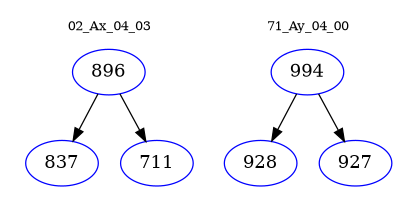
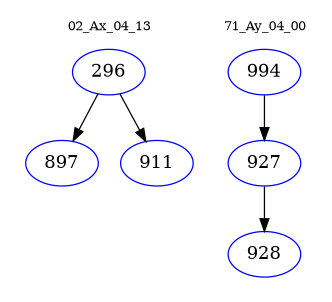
cluster "02_Ax_04_03": label "02_Ax_04_03" -> "02_Ax_04_13"
node "896": label "896" -> "296"
edge "994" -> "928": now "927" -> "928"
node "837": label "837" -> "897"
node "711": label "711" -> "911"
